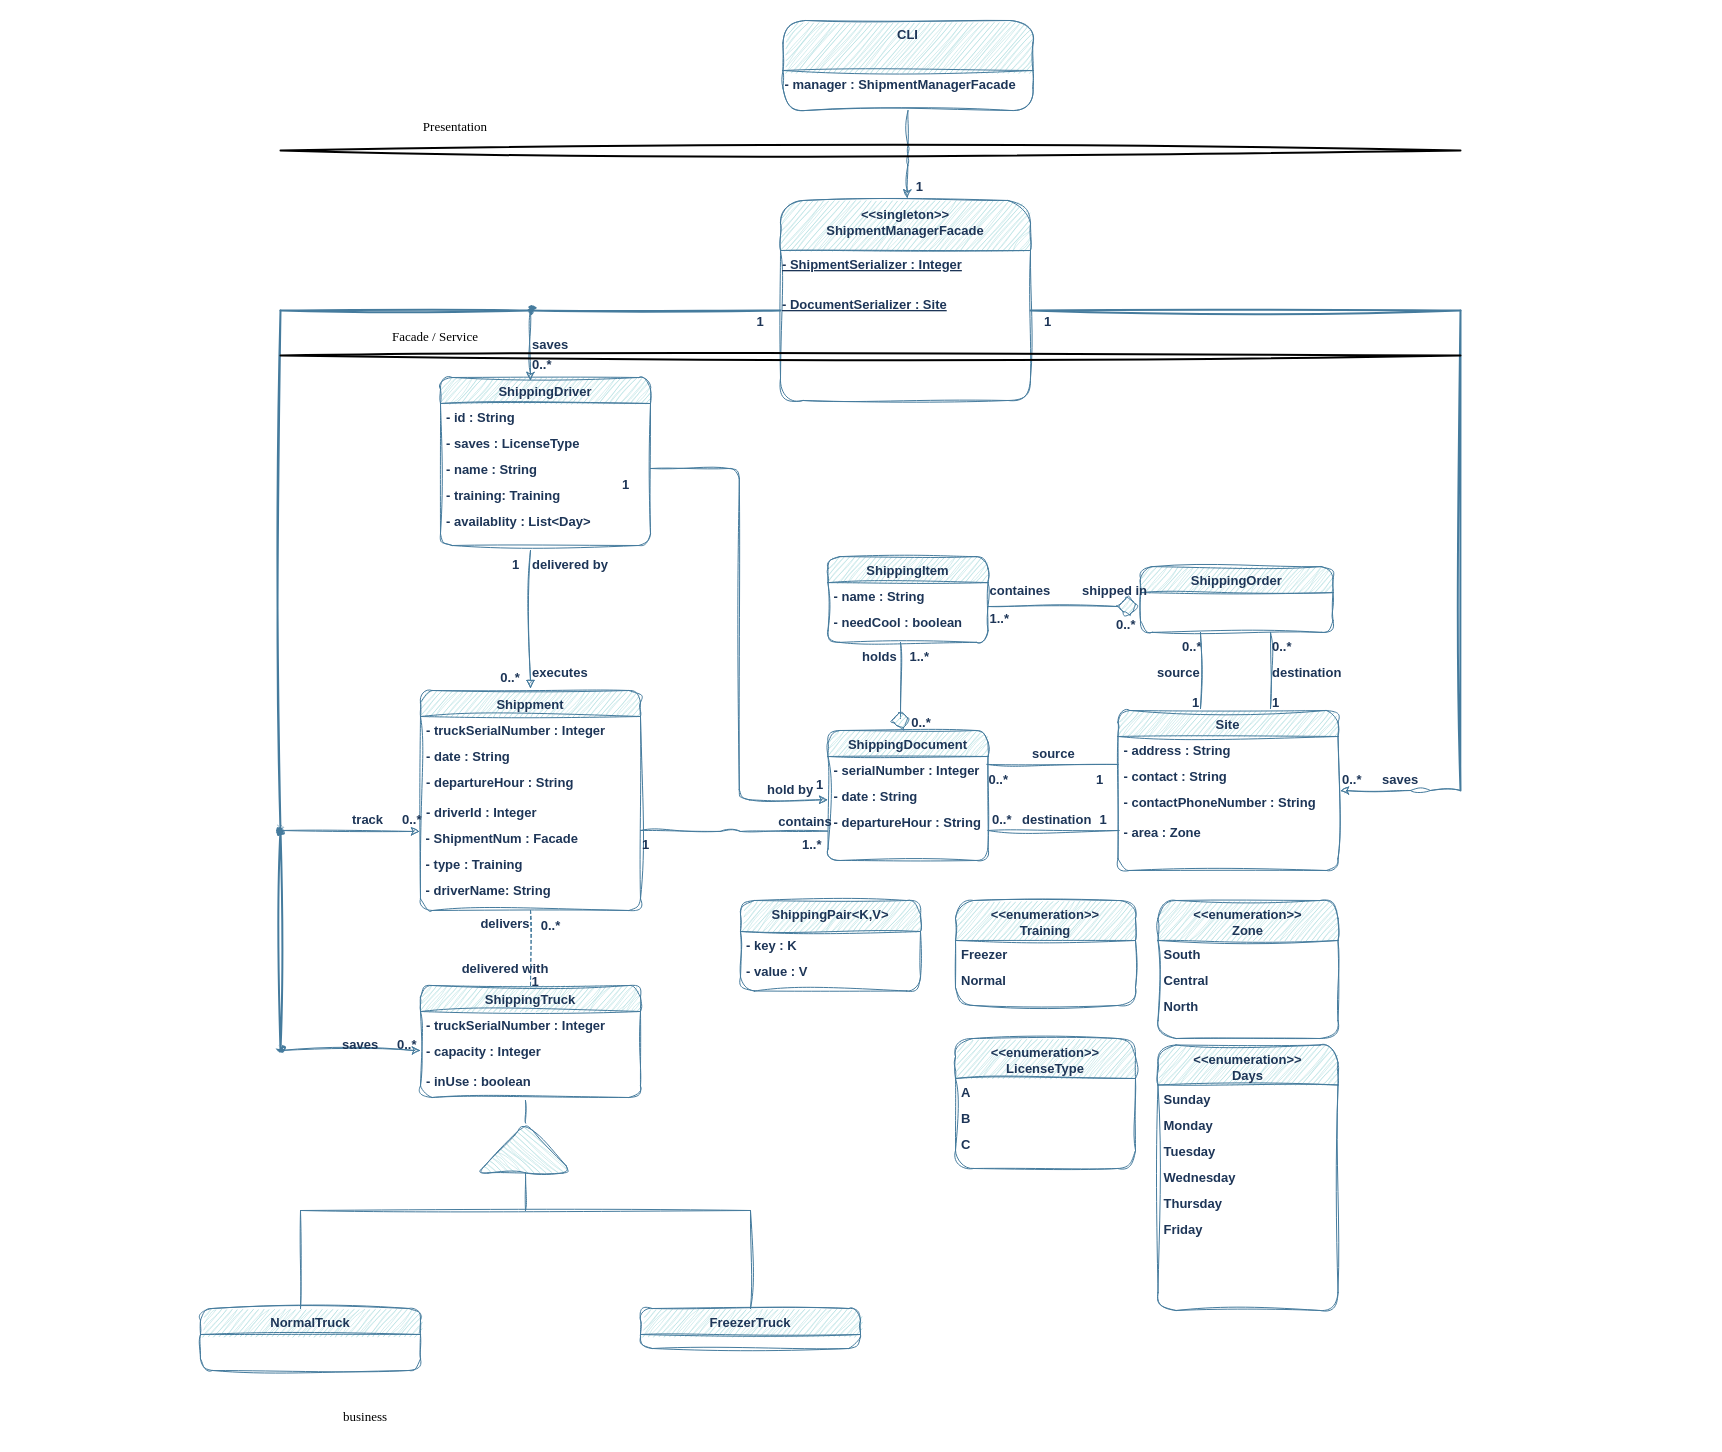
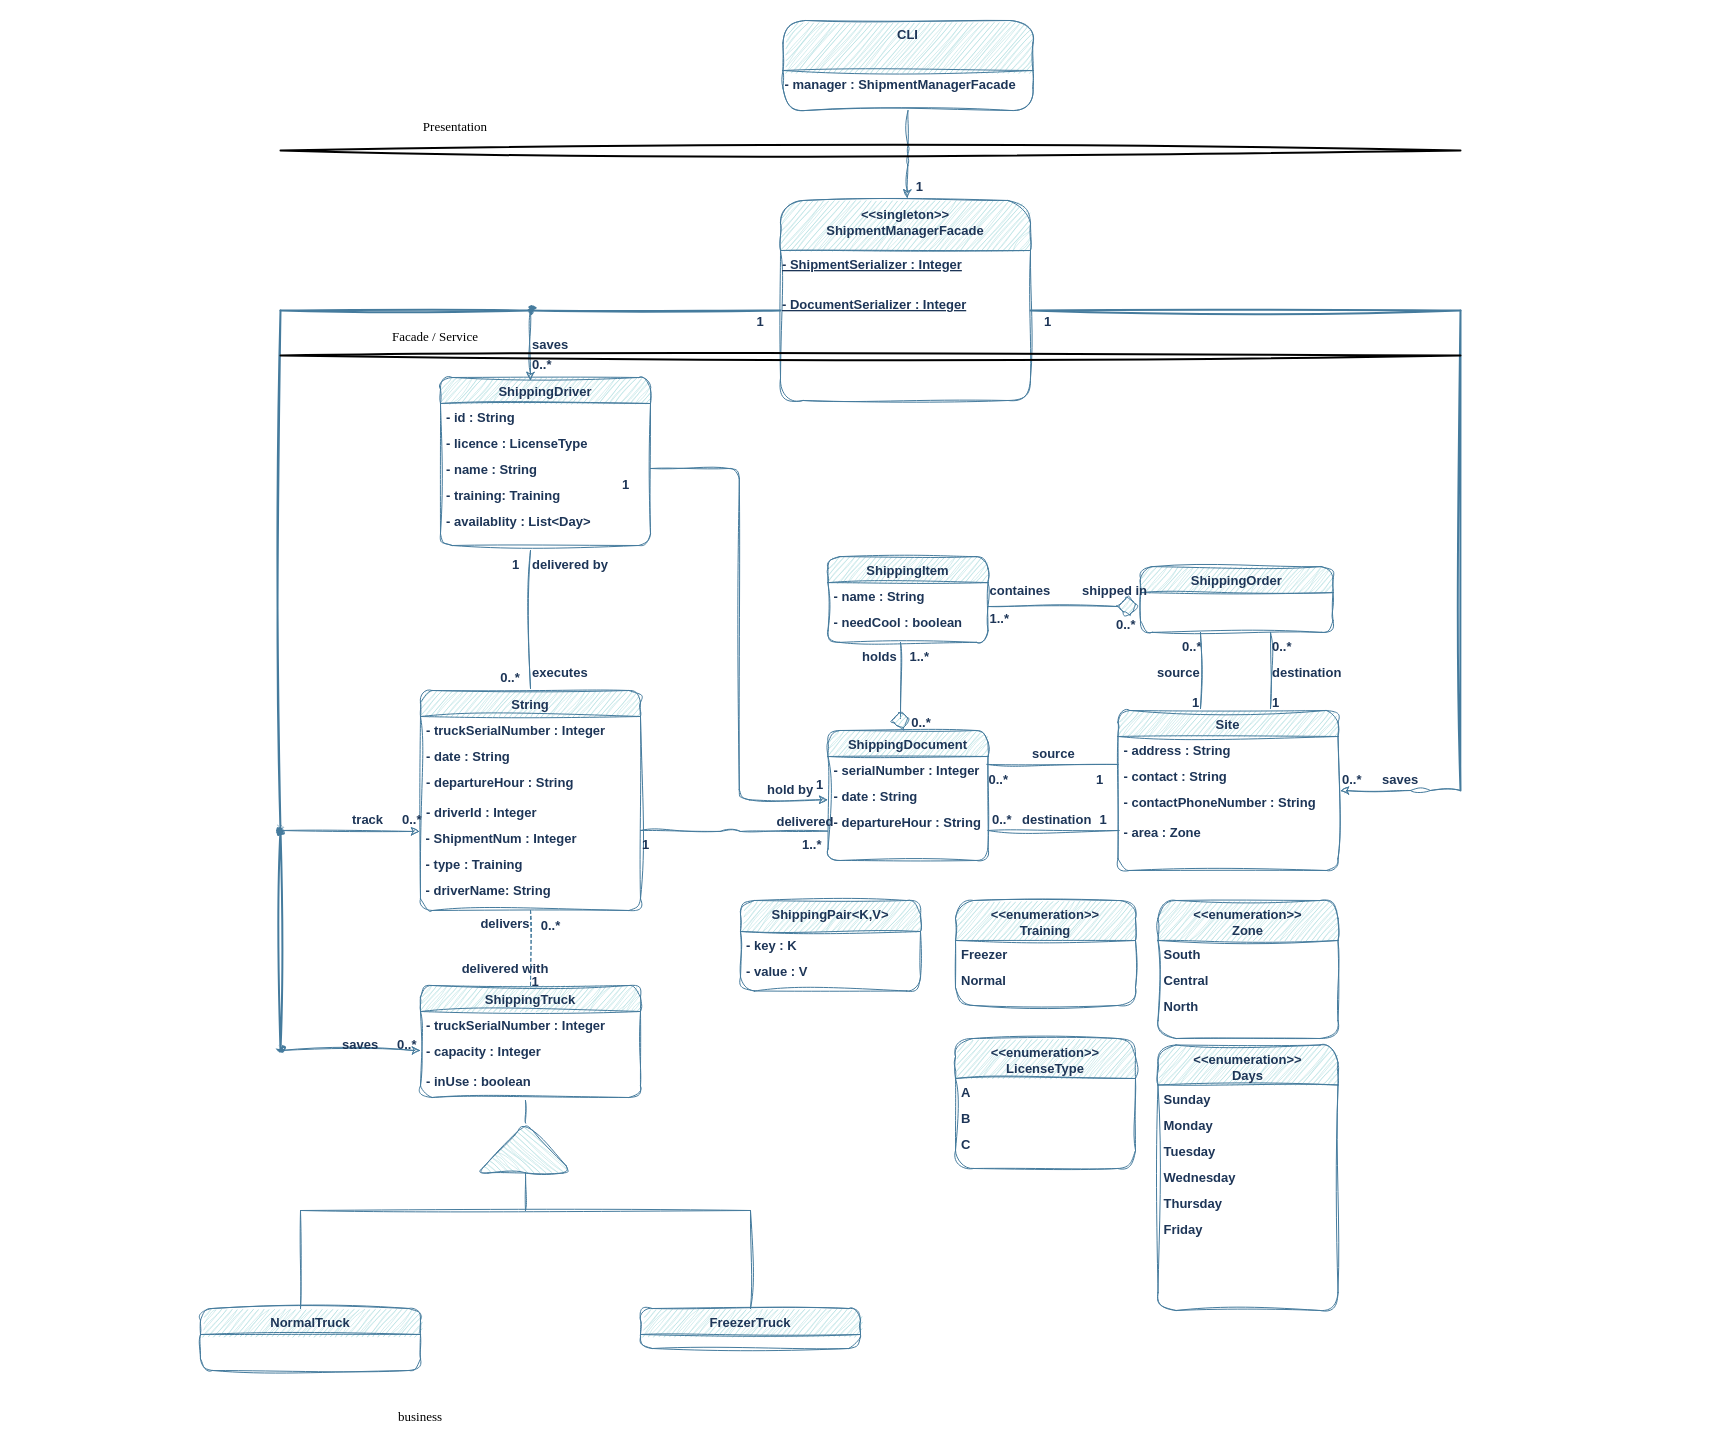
node "- DocumentSerializer : Site": label "- DocumentSerializer : Site" -> "- DocumentSerializer : Integer"
node "- saves : LicenseType": label "- saves : LicenseType" -> "- licence : LicenseType"
edge "delivered by" -> "executes": arrowhead block -> none
node "Shippment": label "Shippment" -> "String"
node "contains": label "contains" -> "delivered"
node "- ShipmentNum : Facade": label "- ShipmentNum : Facade" -> "- ShipmentNum : Integer"
node "business": moved (366, 1416) -> (421, 1416)
